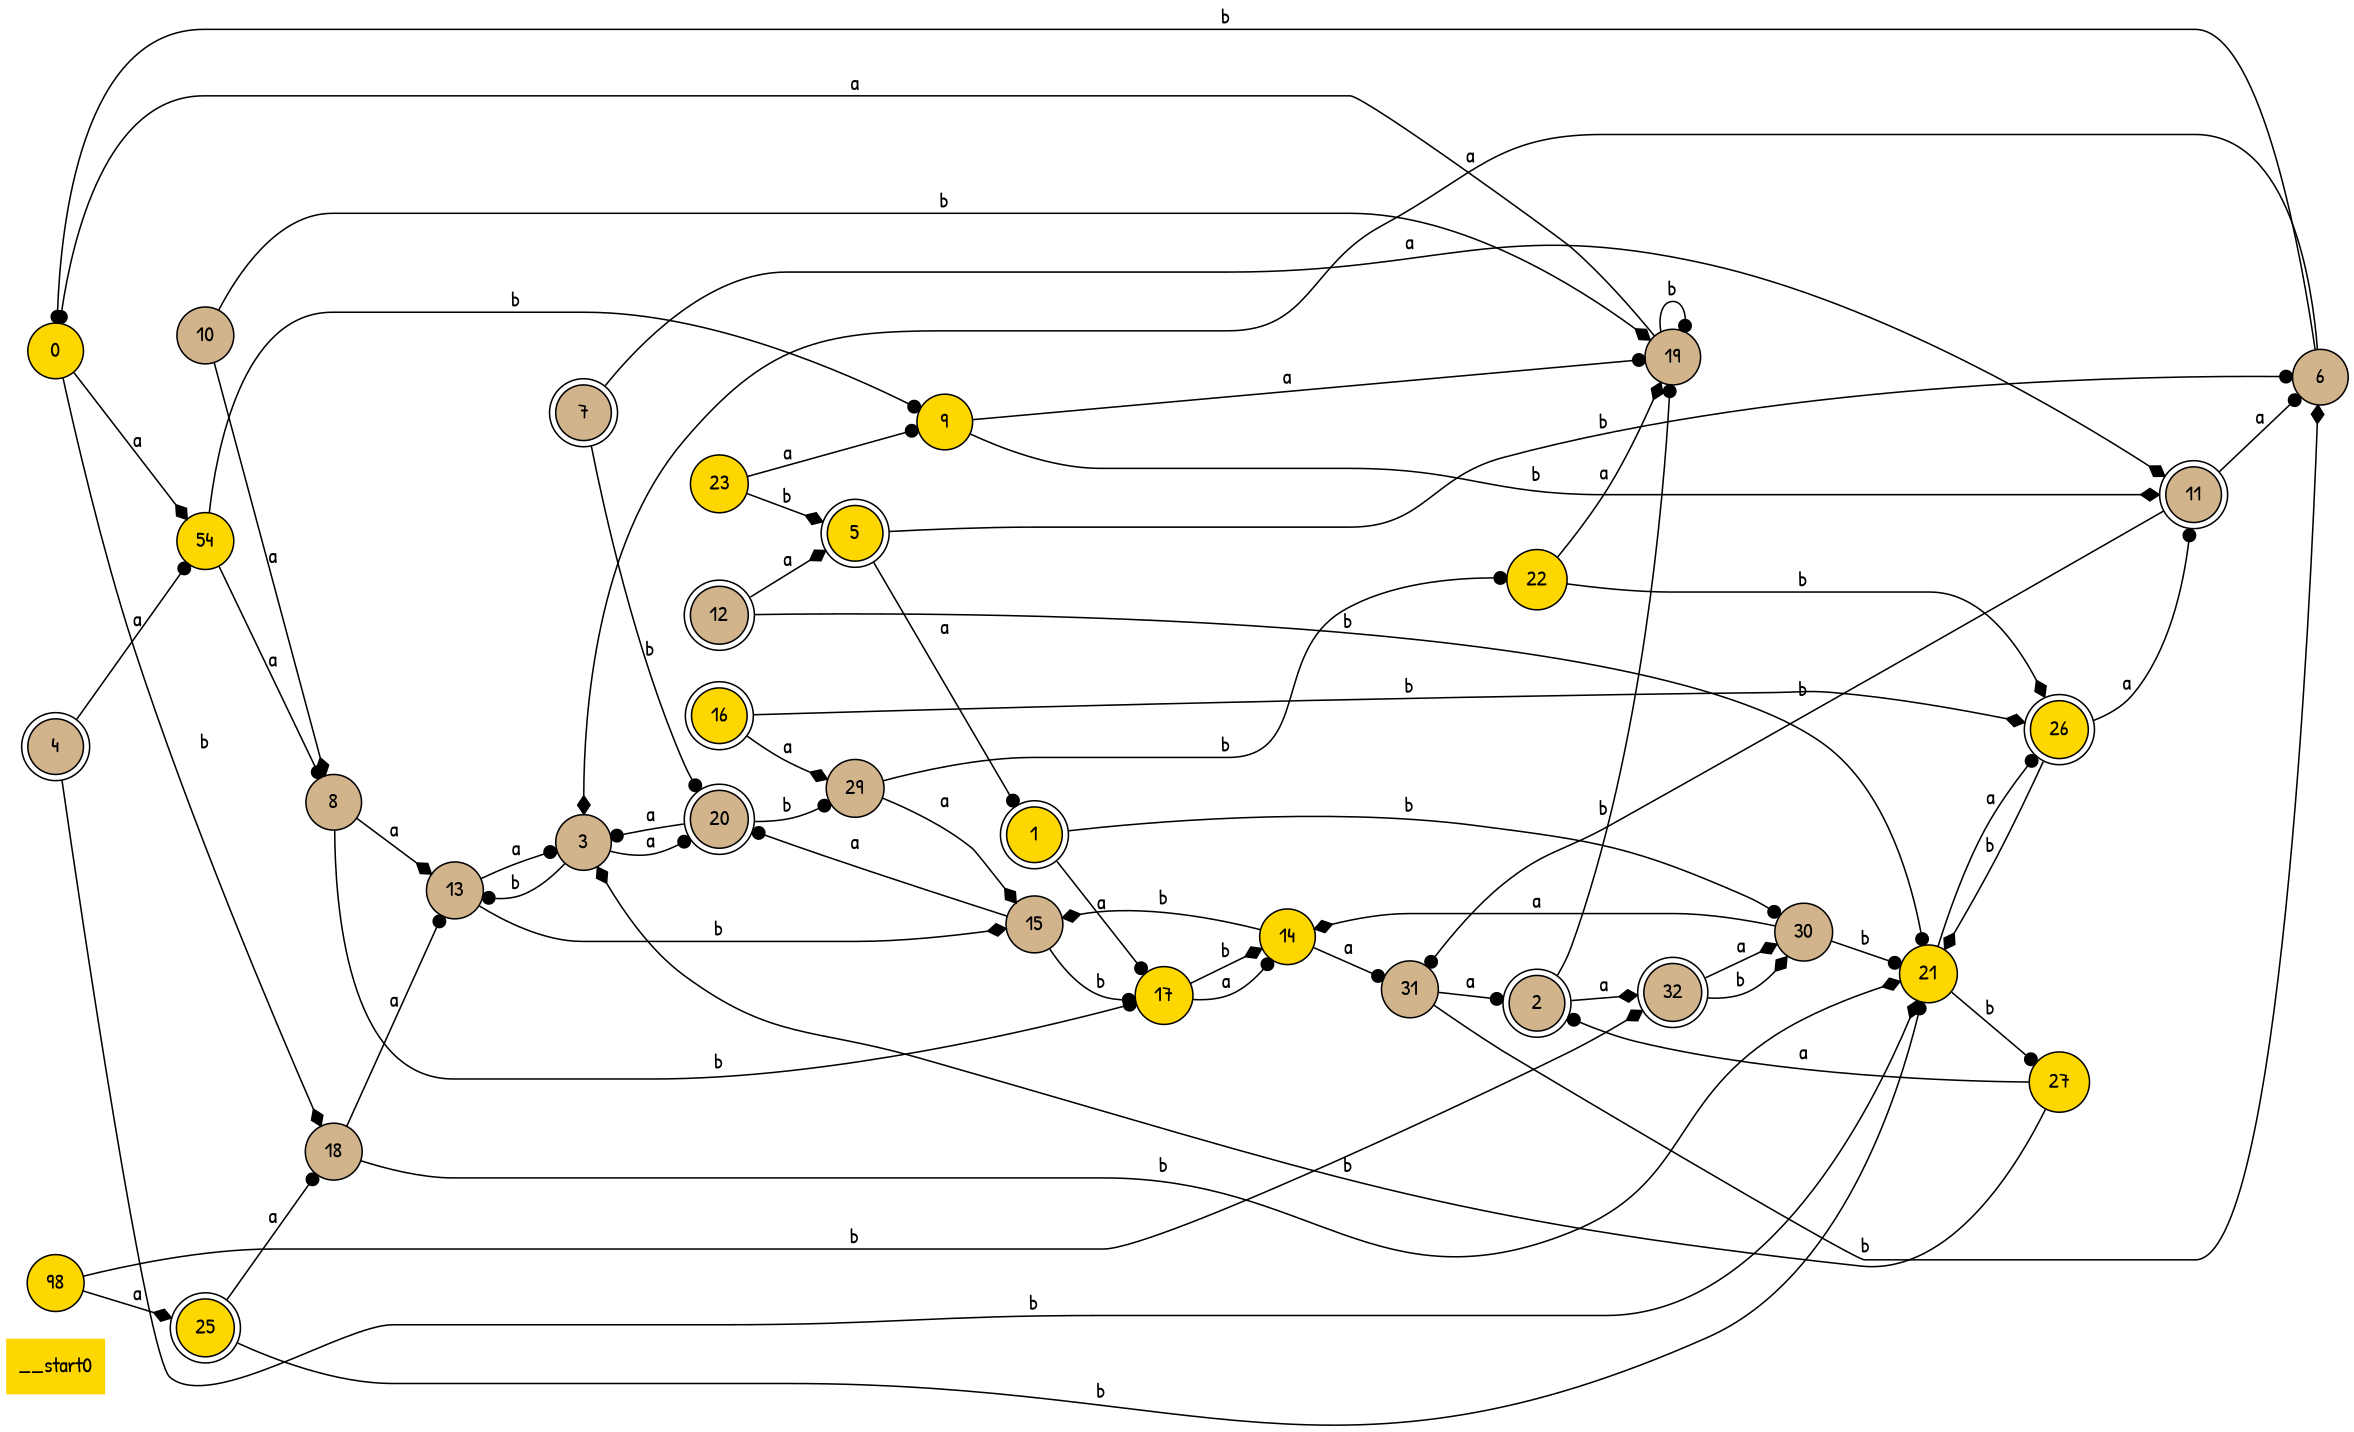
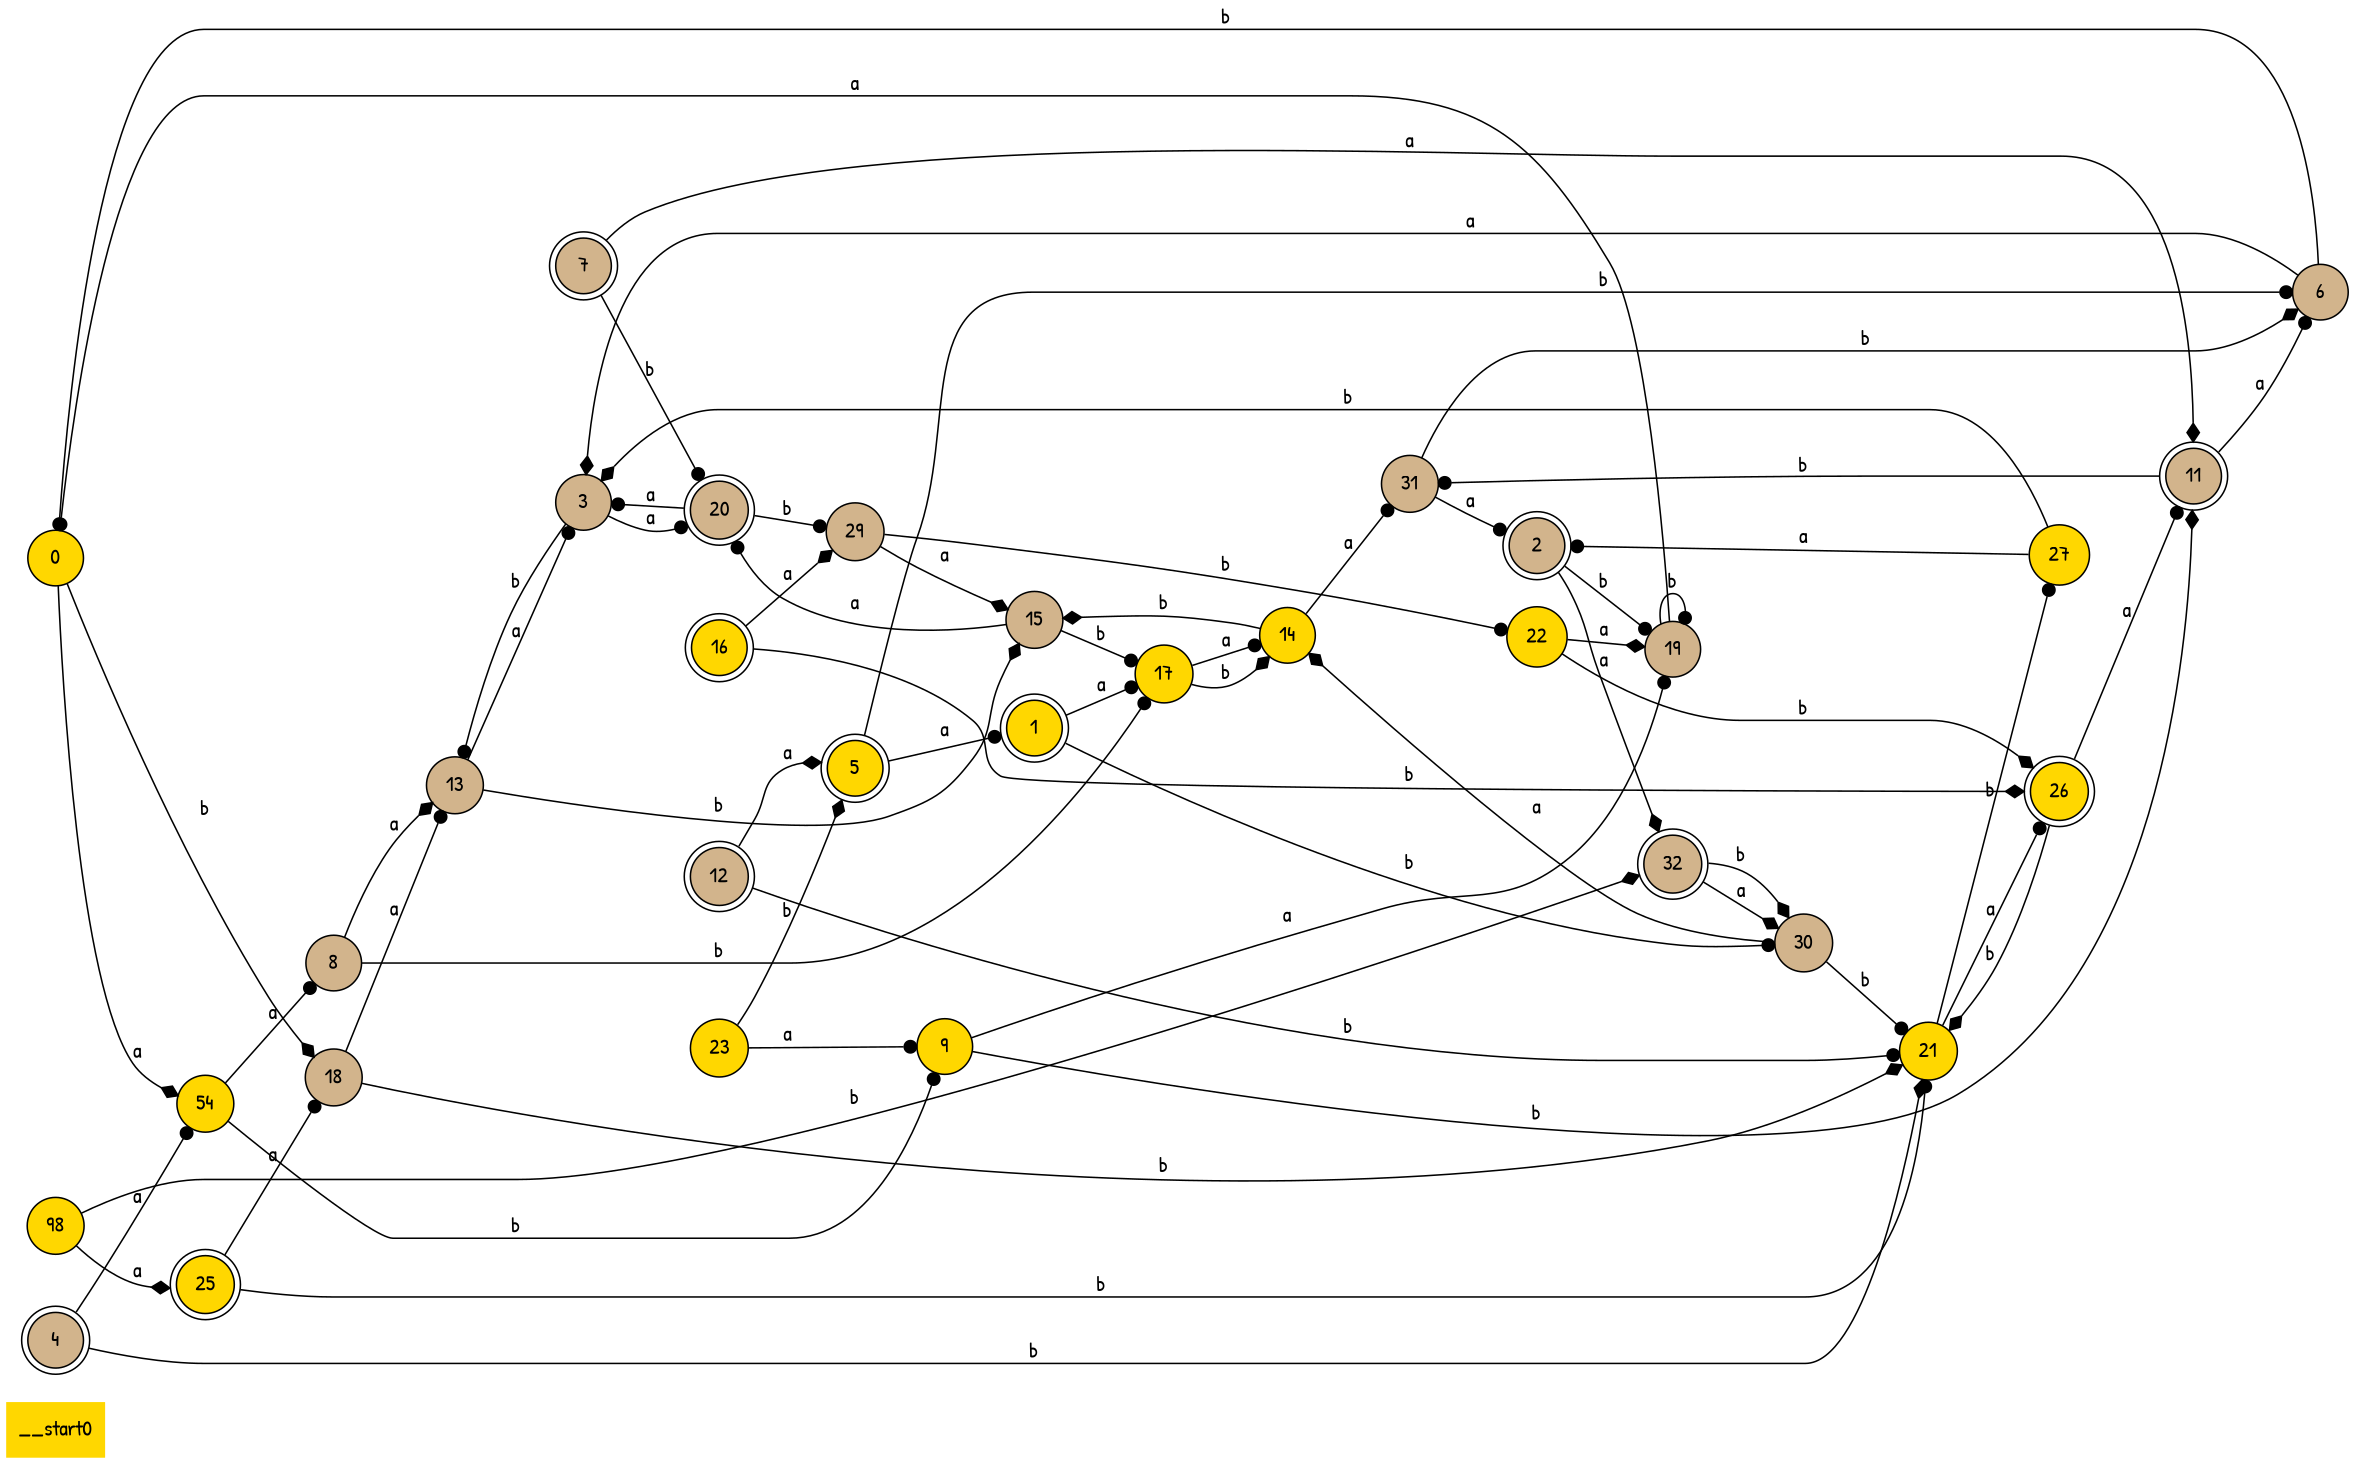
node "10": removed
